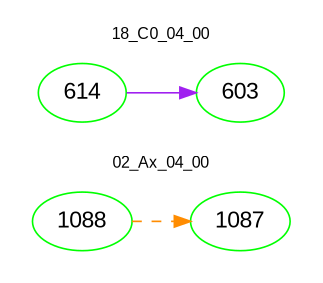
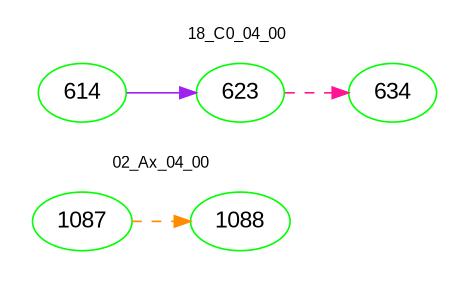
node "603": label "603" -> "623"
node "634": added
edge "1088" -> "1087": reversed
